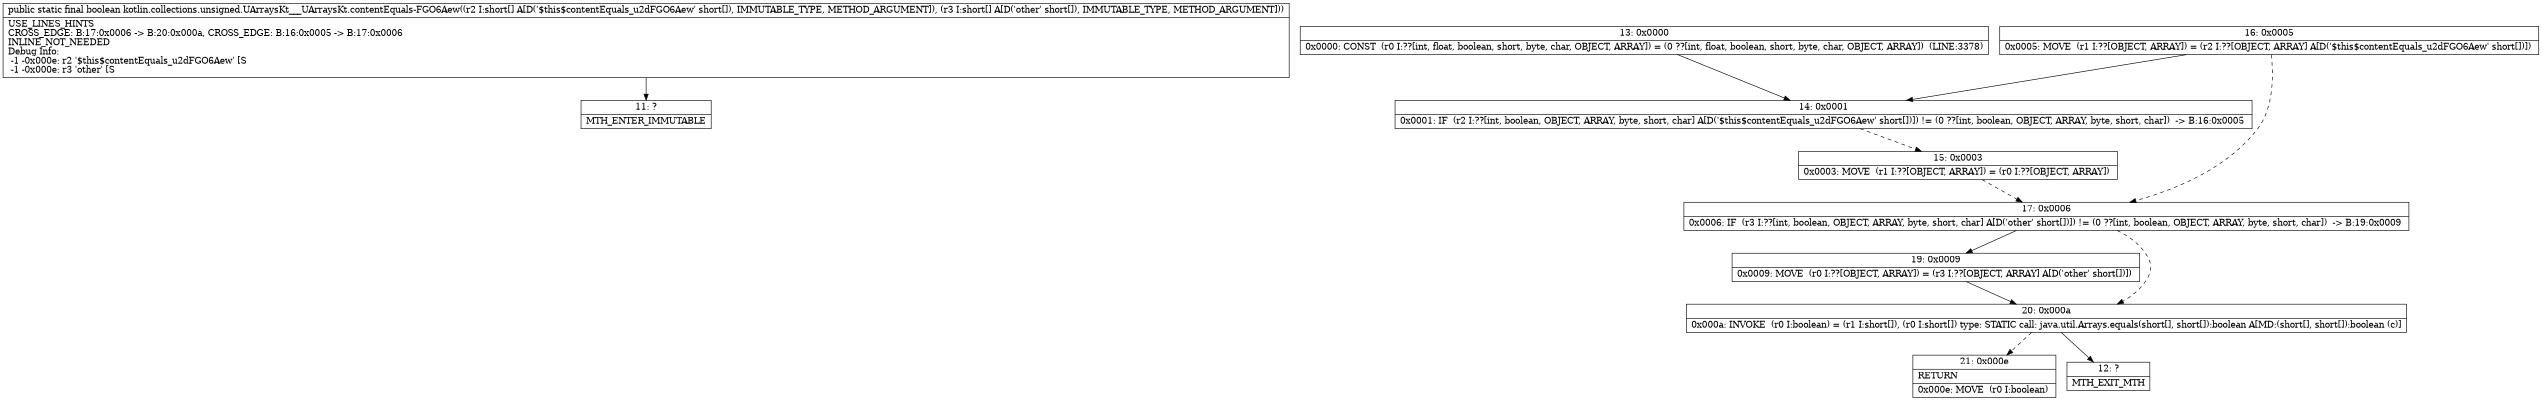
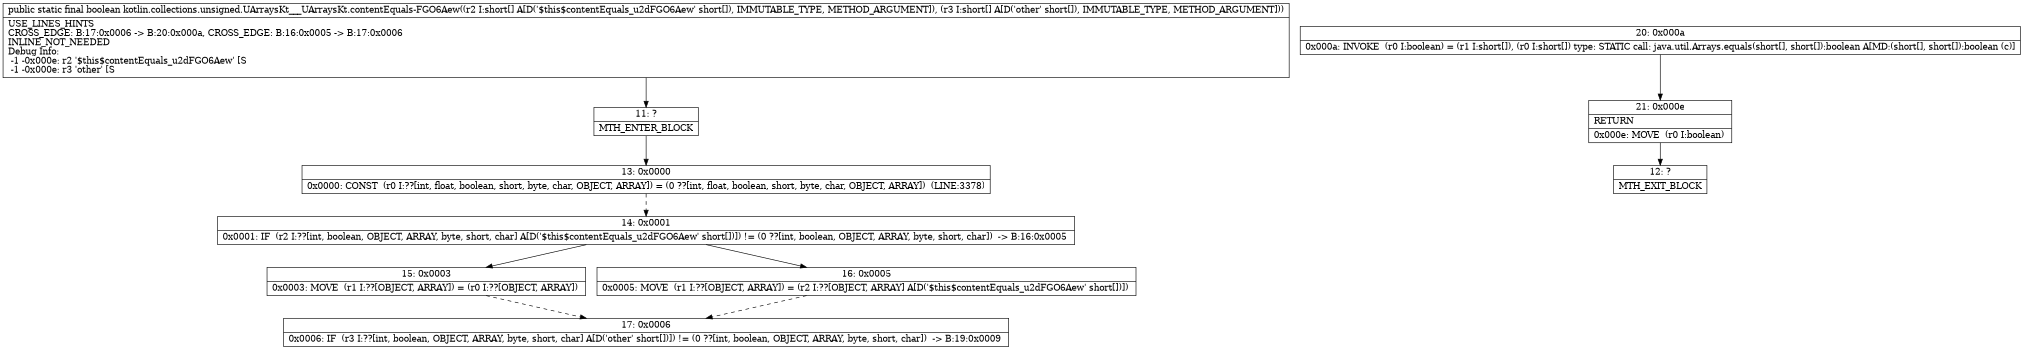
edge "13: 0x0000" -> "14: 0x0001": style solid -> dashed
edge "16: 0x0005" -> "14: 0x0001": reversed
node "11: ?": text "MTH_ENTER_IMMUTABLE" -> "MTH_ENTER_BLOCK"
edge "14: 0x0001" -> "15: 0x0003": style dashed -> solid
edge "11: ?" -> "13: 0x0000": added
edge "17: 0x0006" -> "20: 0x000a": removed
node "19: 0x0009": removed
edge "20: 0x000a" -> "21: 0x000e": style dashed -> solid
edge "20: 0x000a" -> "12: ?": now "21: 0x000e" -> "12: ?"
node "12: ?": text "MTH_EXIT_MTH" -> "MTH_EXIT_BLOCK"
